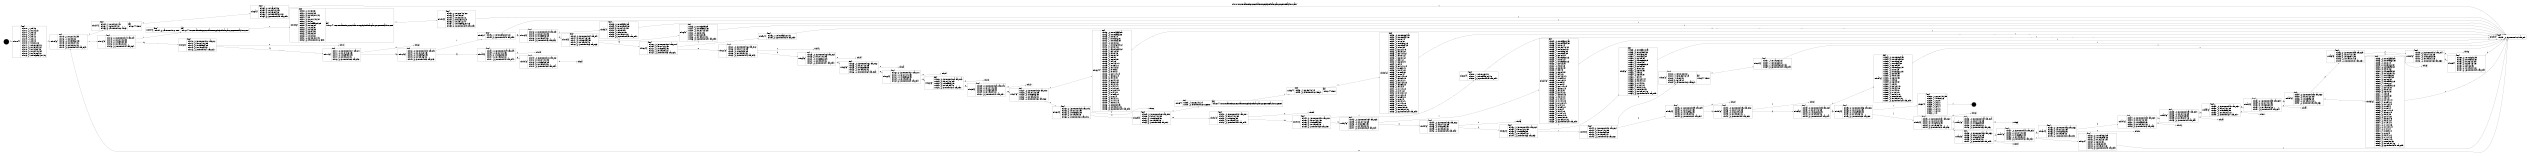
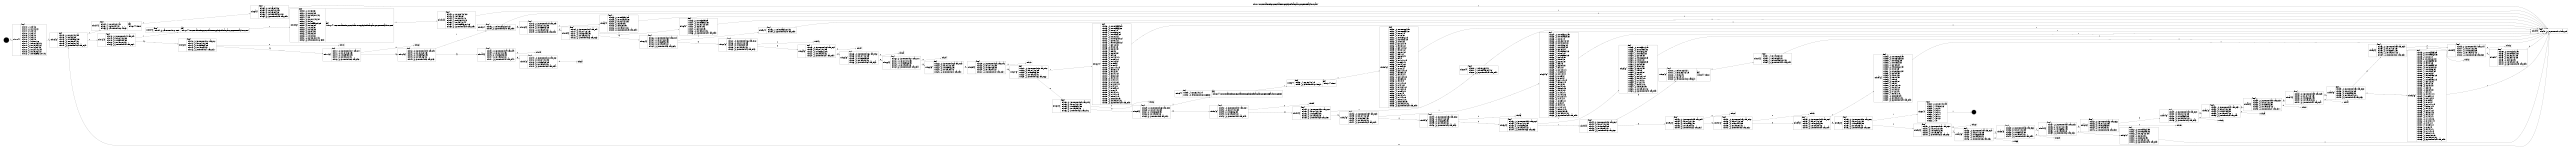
node "0x4021e1": removed
edge "0x4019fc [25]" -> "0x401a2e [25]": now "0x401a15 [25]" -> "0x401a2e [25]"
